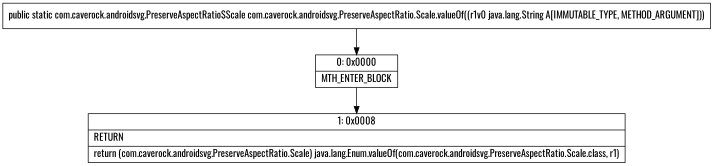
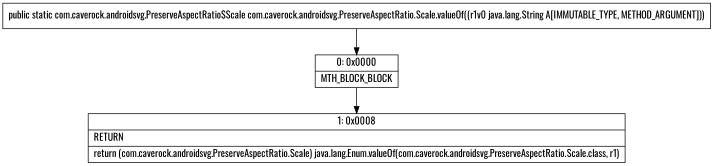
node "0: 0x0000": text "MTH_ENTER_BLOCK" -> "MTH_BLOCK_BLOCK"
